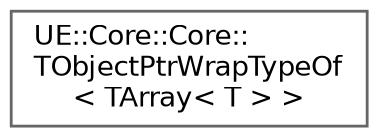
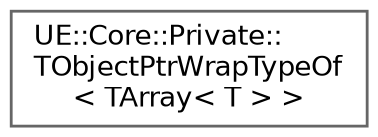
node "UE::Core::Core:: TObjectPtrWrapTypeOf < TArray< T > >": label "UE::Core::Core:: TObjectPtrWrapTypeOf < TArray< T > >" -> "UE::Core::Private:: TObjectPtrWrapTypeOf < TArray< T > >"
